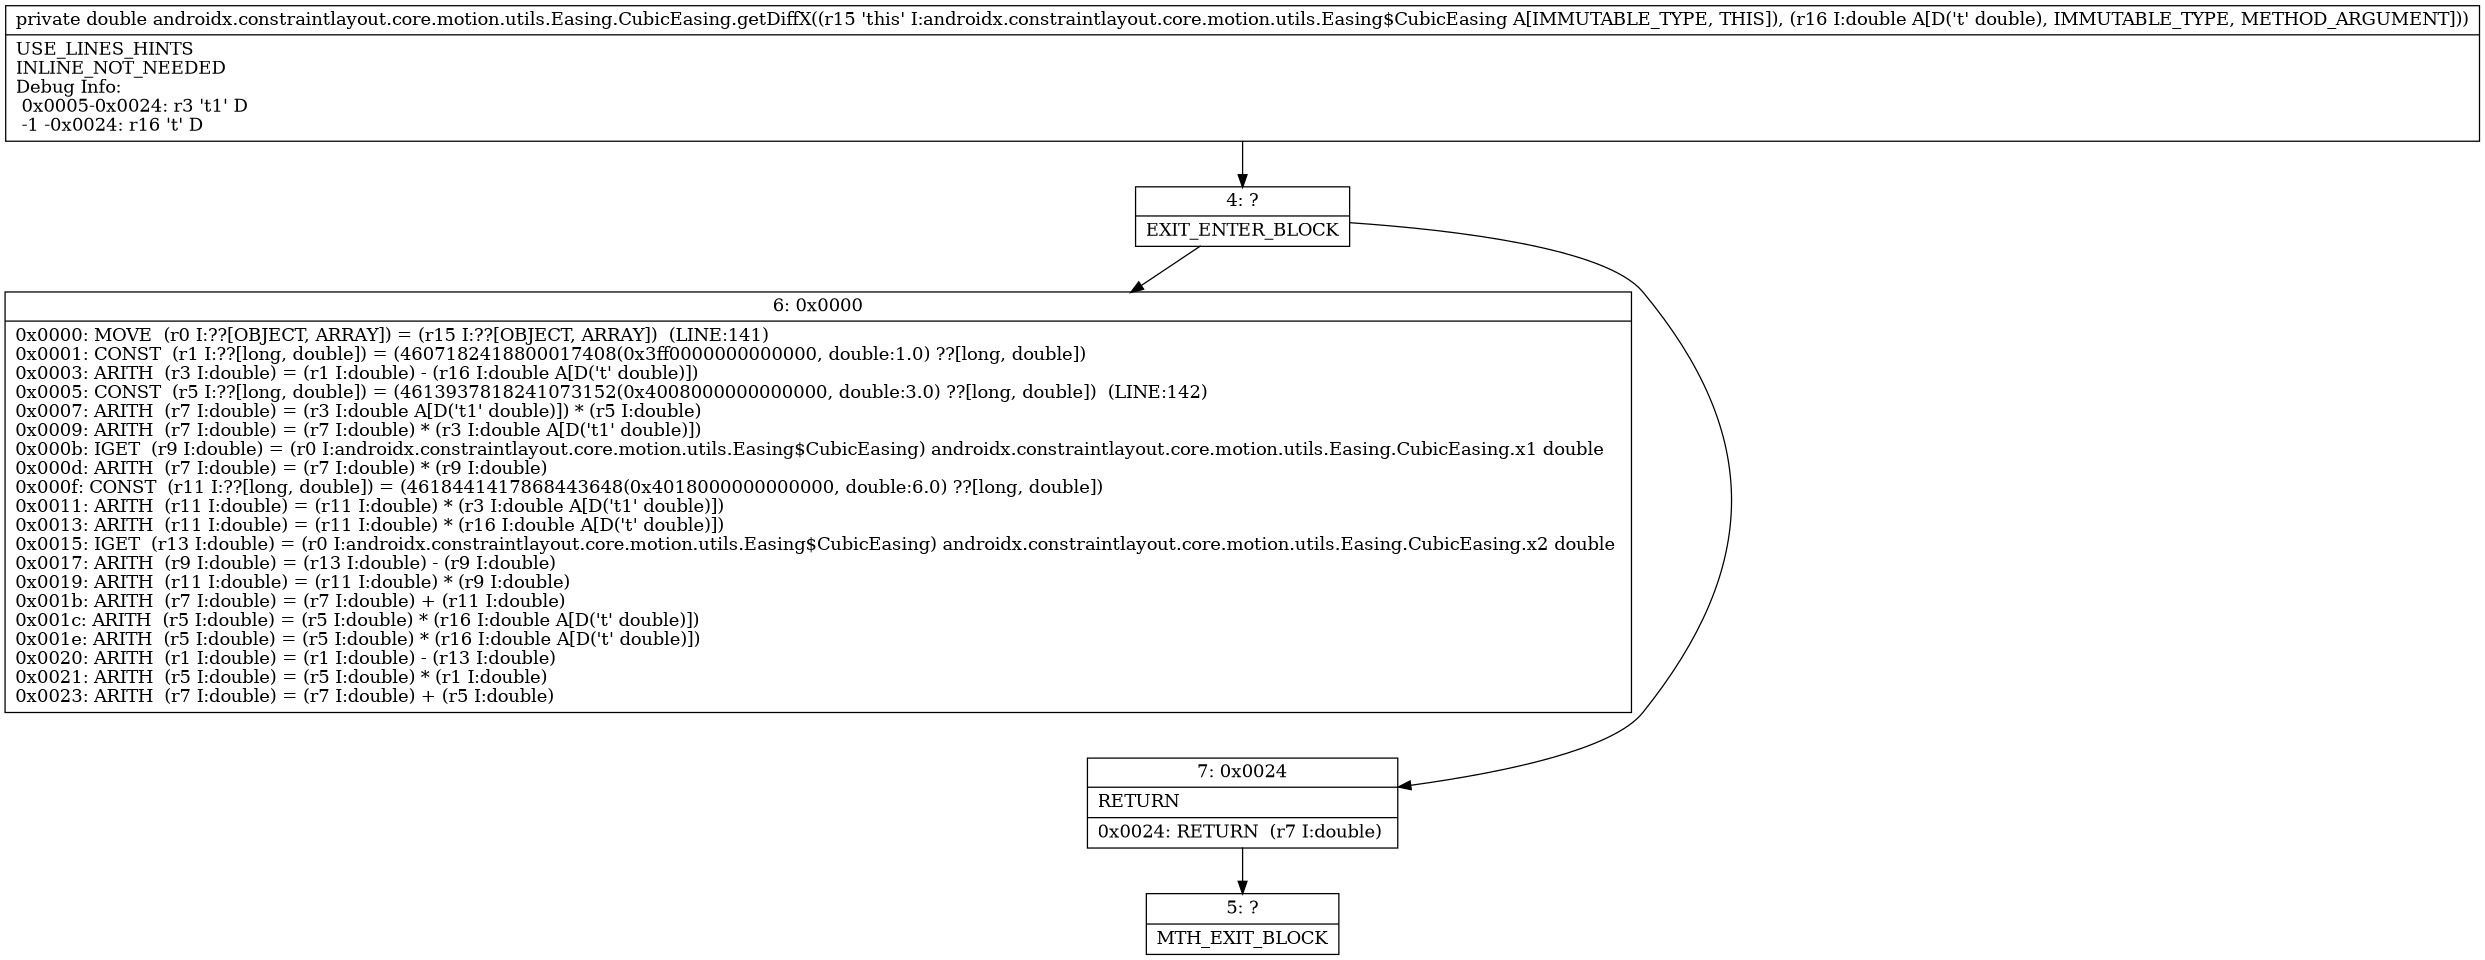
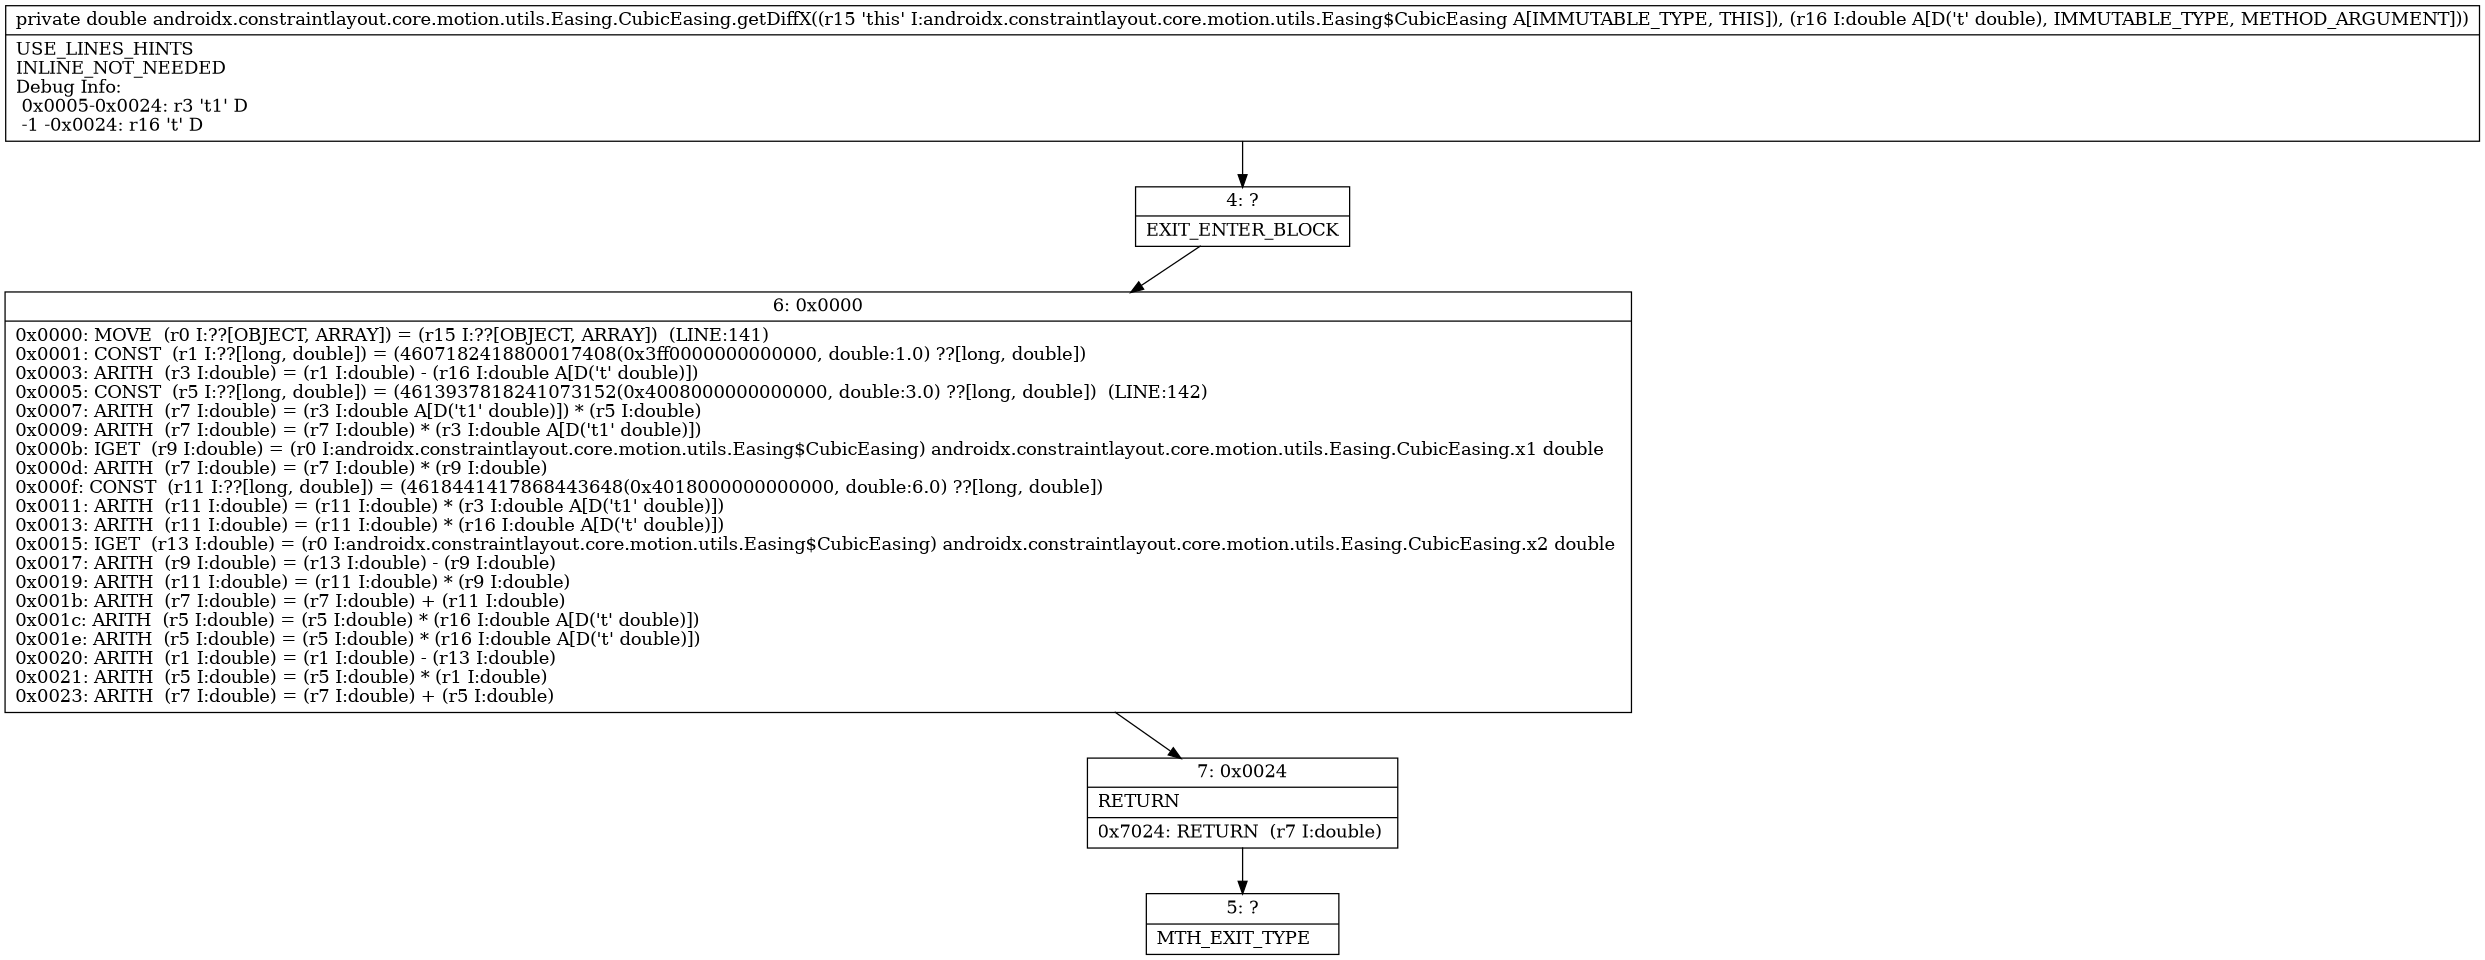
edge "4: ?" -> "7: 0x0024": now "6: 0x0000" -> "7: 0x0024"
node "7: 0x0024": text "0x0024: RETURN  (r7 I:double)" -> "0x7024: RETURN  (r7 I:double)"
node "5: ?": text "MTH_EXIT_BLOCK" -> "MTH_EXIT_TYPE"
